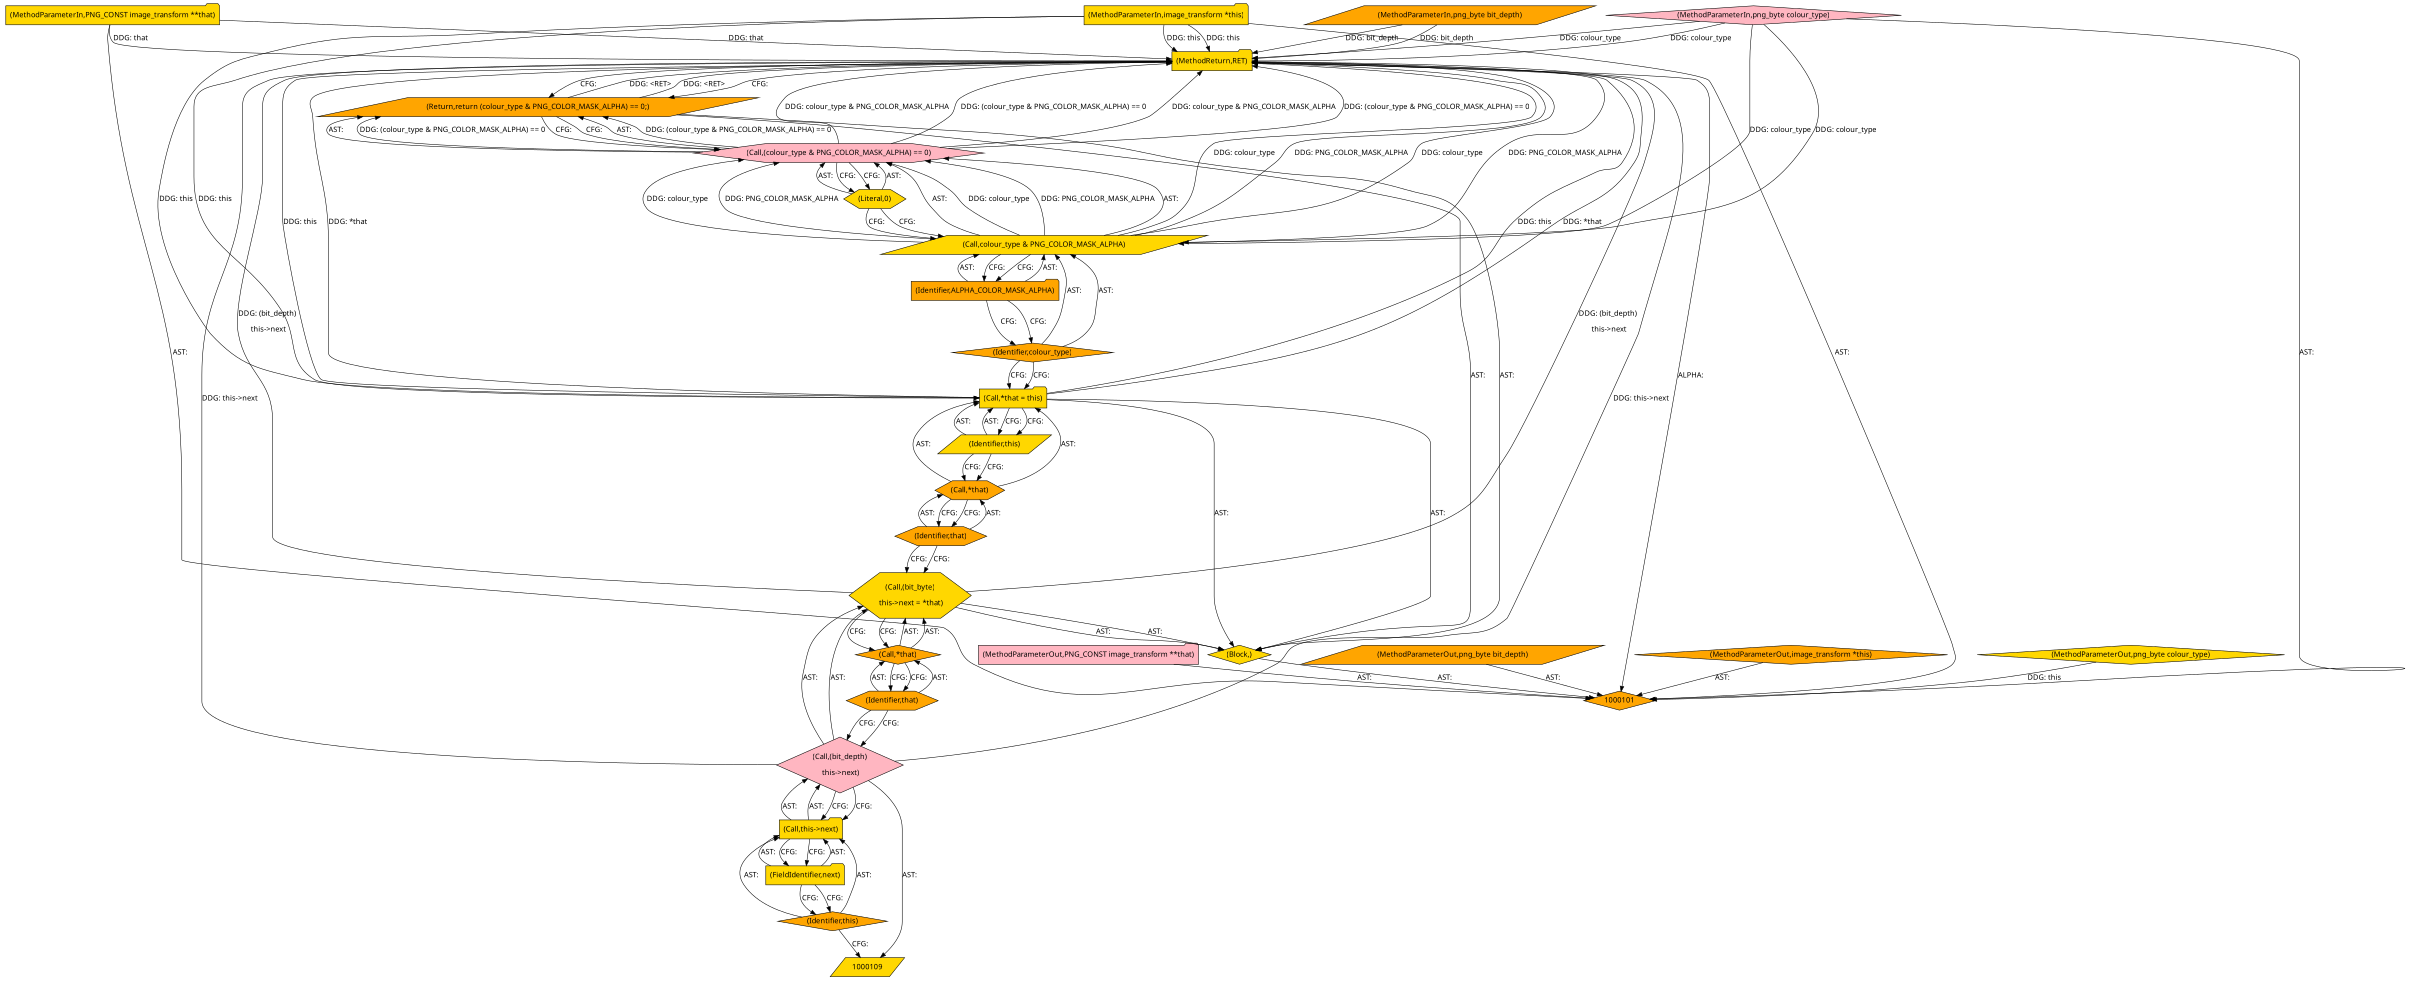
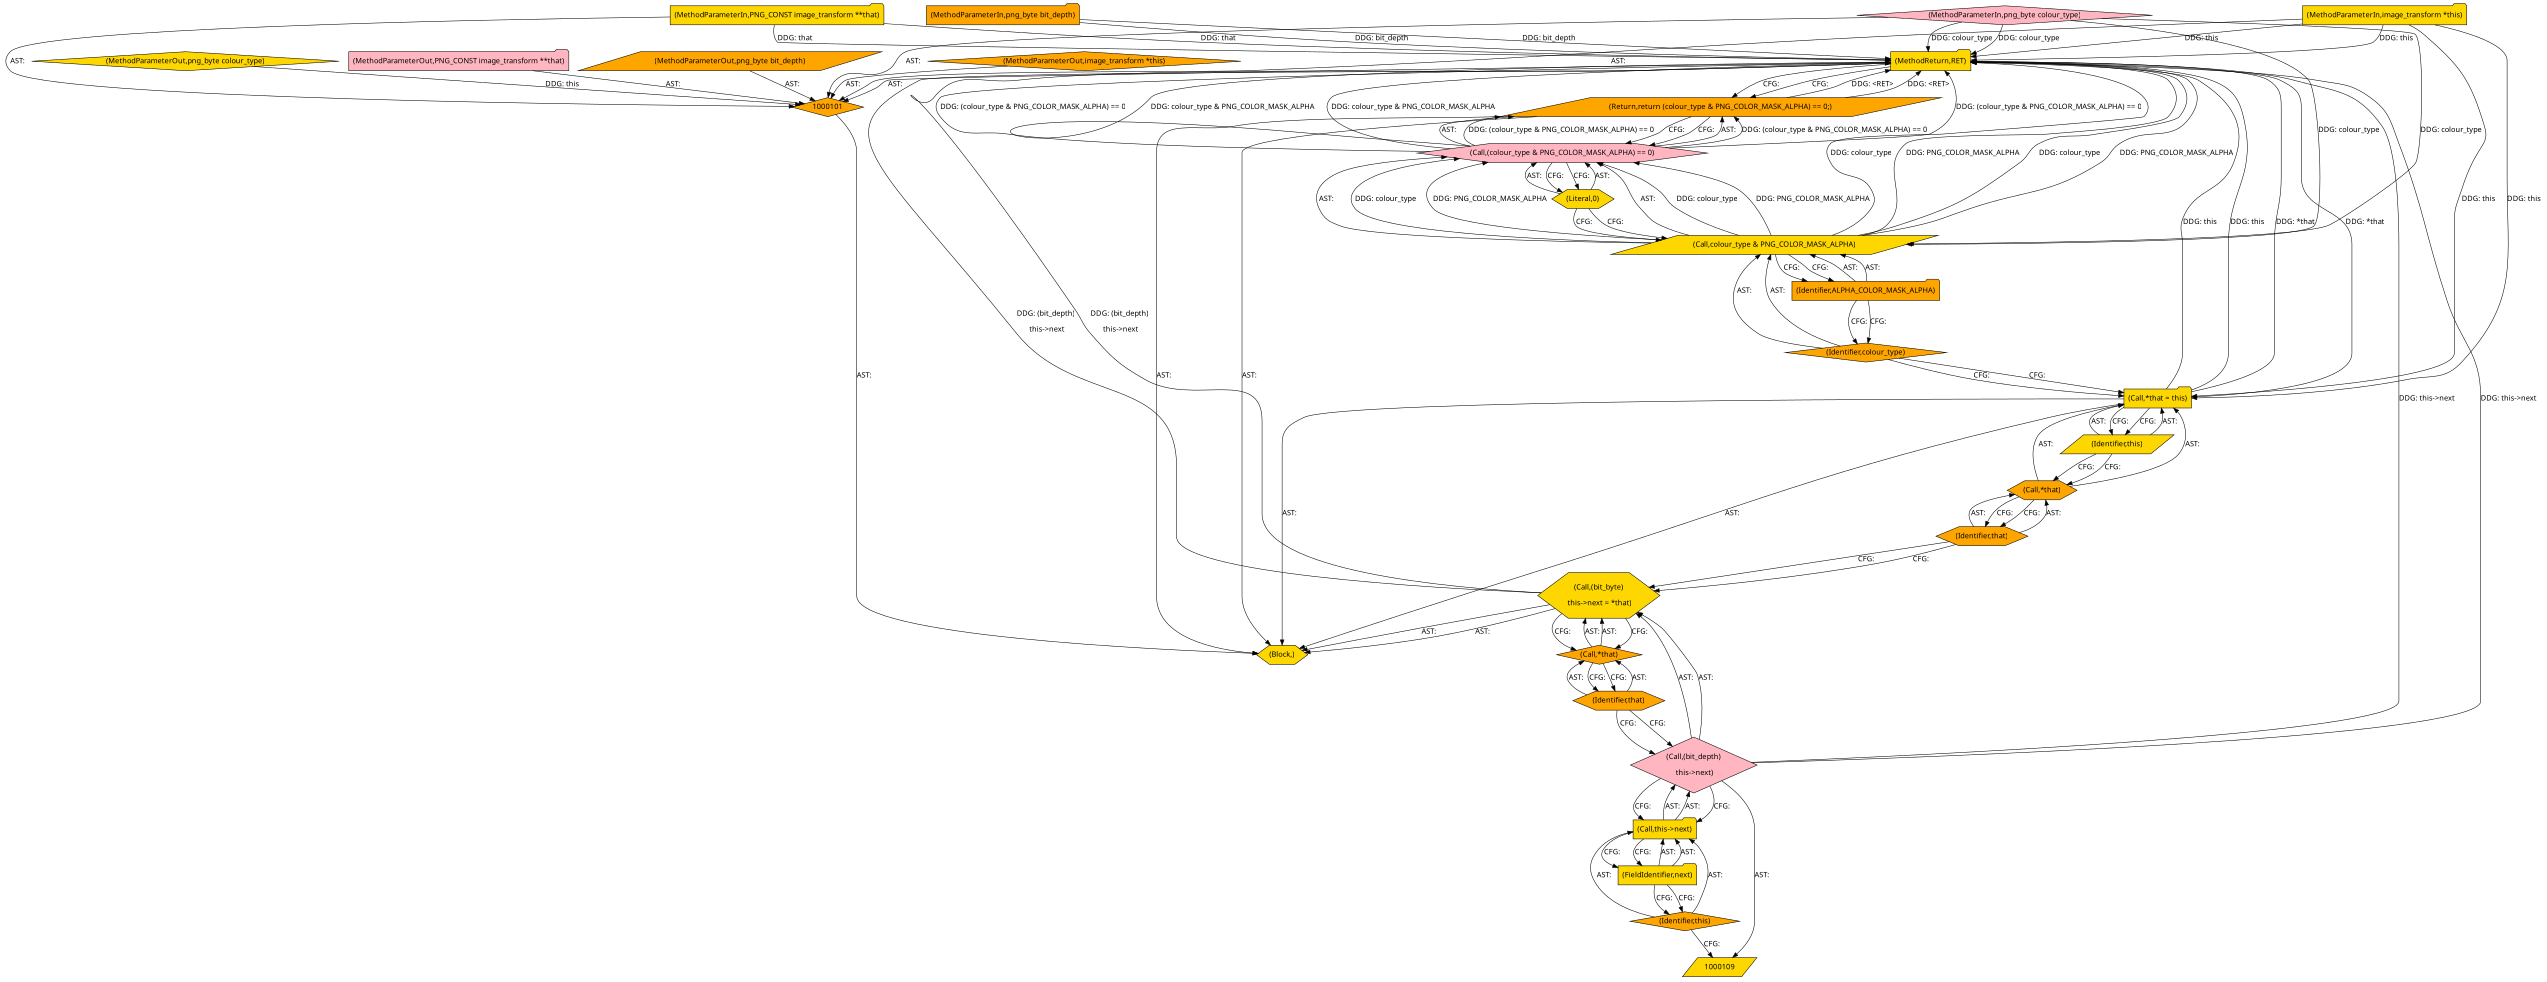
node "(MethodParameterIn,png_byte bit_depth)": shape parallelogram -> folder
edge "(MethodReturn,RET)" -> "1000101": label "ALPHA: " -> "AST: "
node "(Block,)": shape diamond -> hexagon
edge "(Block,)" -> "1000101": reversed
